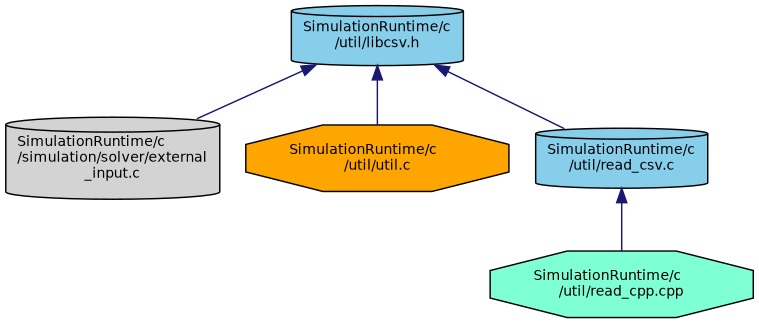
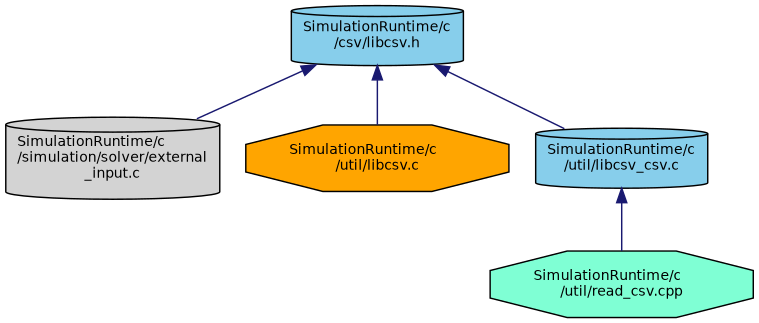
node "SimulationRuntime/c /util/libcsv.h": label "SimulationRuntime/c /util/libcsv.h" -> "SimulationRuntime/c /csv/libcsv.h"
node "SimulationRuntime/c /util/util.c": label "SimulationRuntime/c /util/util.c" -> "SimulationRuntime/c /util/libcsv.c"
node "SimulationRuntime/c /util/read_csv.c": label "SimulationRuntime/c /util/read_csv.c" -> "SimulationRuntime/c /util/libcsv_csv.c"
node "SimulationRuntime/c /util/read_cpp.cpp": label "SimulationRuntime/c /util/read_cpp.cpp" -> "SimulationRuntime/c /util/read_csv.cpp"
